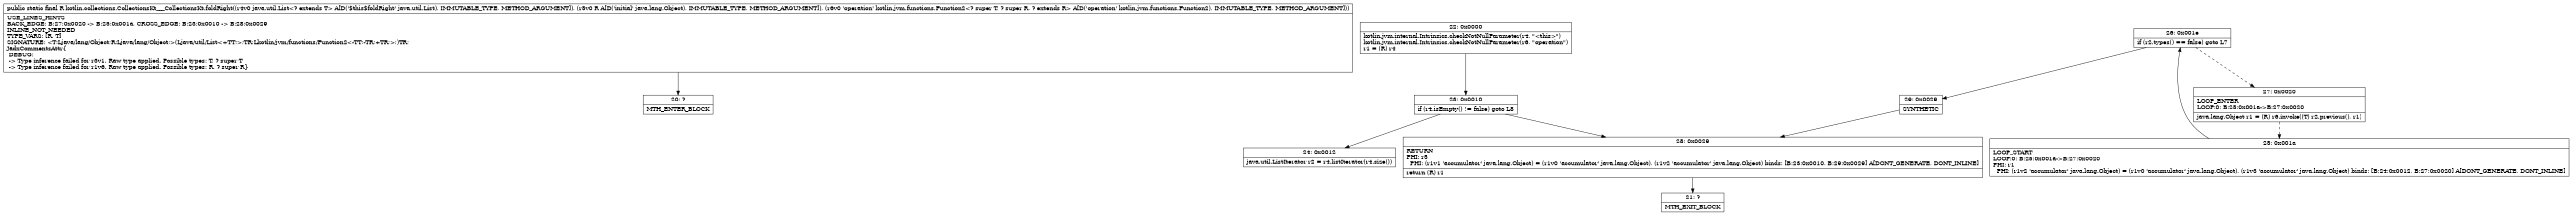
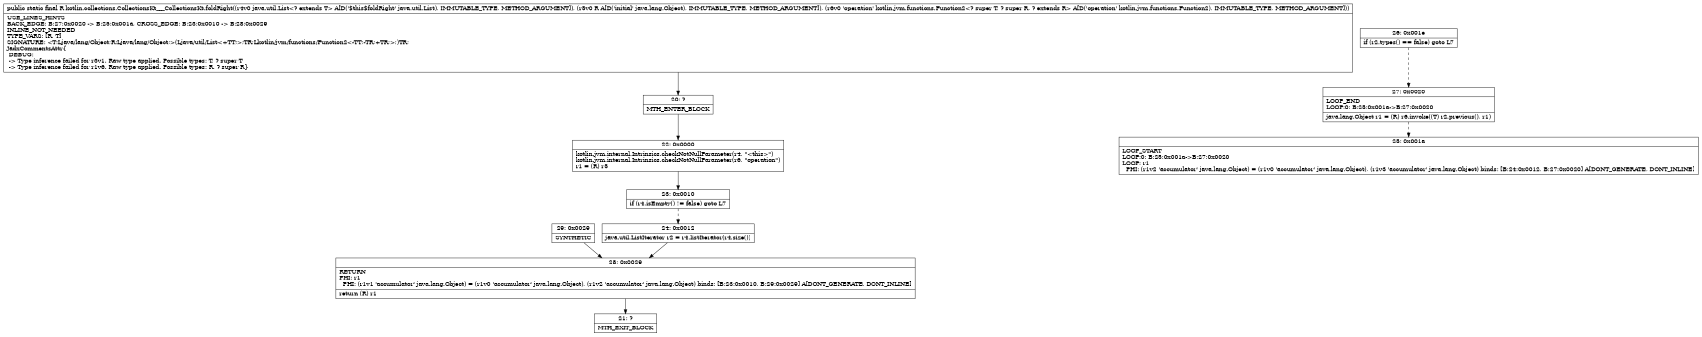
node "22: 0x0000": text "r1 = (R) r4" -> "r1 = (R) r5"
edge "26: 0x001e" -> "29: 0x0029": removed
edge "25: 0x001a" -> "26: 0x001e": removed
node "27: 0x0020": text "LOOP_ENTER" -> "LOOP_END"
node "23: 0x0010": text "if (r4.isEmpty() != false) goto L8" -> "if (r4.isEmpty() != false) goto L7"
edge "20: ?" -> "22: 0x0000": added
edge "23: 0x0010" -> "28: 0x0029": now "24: 0x0012" -> "28: 0x0029"
edge "23: 0x0010" -> "24: 0x0012": style solid -> dashed
node "28: 0x0029": text "PHI: r5" -> "PHI: r1"
node "25: 0x001a": text "PHI: r1" -> "LOOP: r1"
